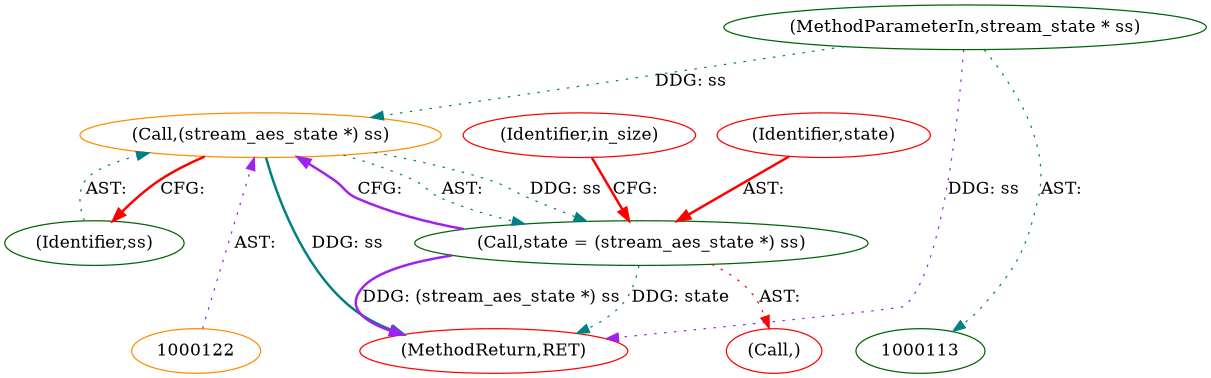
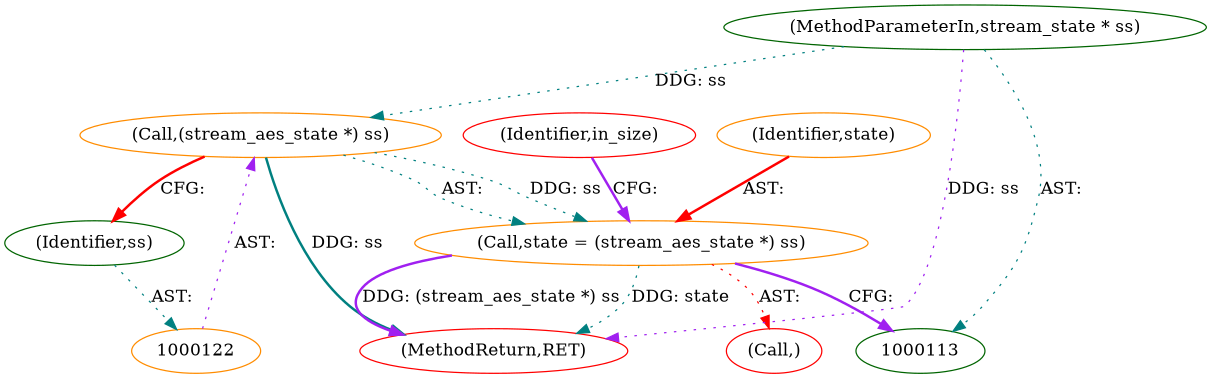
node "(Identifier,state)": color red -> darkorange
edge "(Identifier,ss)" -> "(Call,(stream_aes_state *) ss)": now "(Identifier,ss)" -> "1000122"
edge "(Identifier,in_size)" -> "(Call,state = (stream_aes_state *) ss)": color red -> purple
edge "(Call,state = (stream_aes_state *) ss)" -> "(Call,(stream_aes_state *) ss)": now "(Call,state = (stream_aes_state *) ss)" -> "1000113"
node "(Call,state = (stream_aes_state *) ss)": color darkgreen -> darkorange
